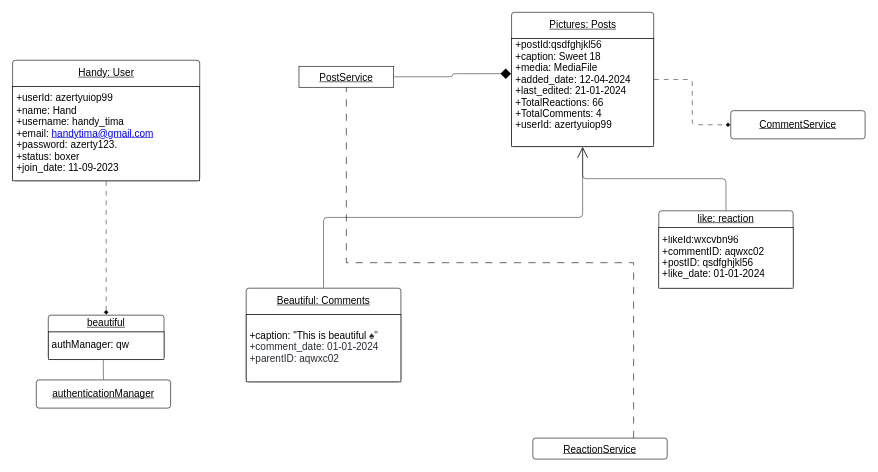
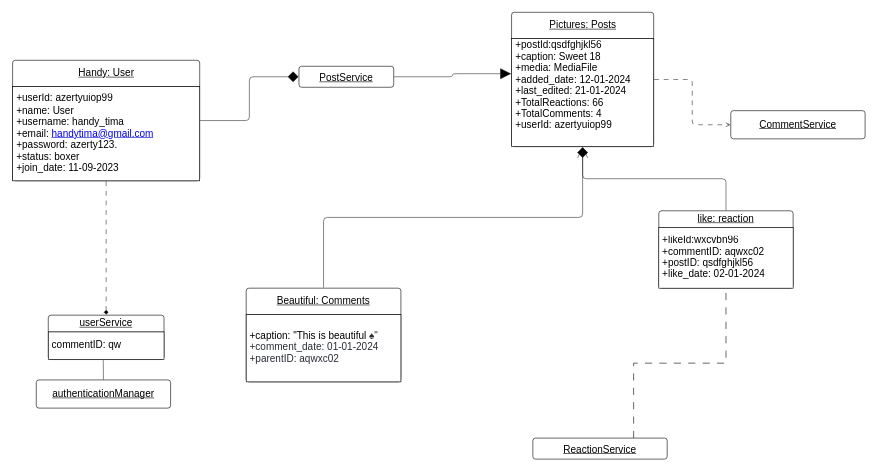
edge "PostService" -> "Pictures: Posts": arrowhead diamond -> block
edge "Handy: User" -> "PostService": added
node "PostService": shape rectangle -> rounded rectangle
node "+postId:qsdfghjkl56 +caption: Sweet 18 +media: MediaFile +added_date: 12-04-2024 +last_edited: 21-01-2024 +TotalReactions: 66 +TotalComments: 4 +userId: azertyuiop99": label "+postId:qsdfghjkl56 +caption: Sweet 18 +media: MediaFile +added_date: 12-04-2024 +last_edited: 21-01-2024 +TotalReactions: 66 +TotalComments: 4 +userId: azertyuiop99" -> "+postId:qsdfghjkl56 +caption: Sweet 18 +media: MediaFile +added_date: 12-01-2024 +last_edited: 21-01-2024 +TotalReactions: 66 +TotalComments: 4 +userId: azertyuiop99"
edge "Pictures: Posts" -> "CommentService": arrowhead diamond -> open
node "+userId: azertyuiop99 +name: Hand +username: handy_tima +email: handytima@gmail.com +password: azerty123. +status: boxer +join_date: 11-09-2023": label "+userId: azertyuiop99 +name: Hand +username: handy_tima +email: handytima@gmail.com +password: azerty123. +status: boxer +join_date: 11-09-2023" -> "+userId: azertyuiop99 +name: User +username: handy_tima +email: handytima@gmail.com +password: azerty123. +status: boxer +join_date: 11-09-2023"
edge "Beautiful: Comments" -> "Pictures: Posts": arrowhead open -> diamond
node "+likeId:wxcvbn96 +commentID: aqwxc02 +postID: qsdfghjkl56 +like_date: 01-01-2024": label "+likeId:wxcvbn96 +commentID: aqwxc02 +postID: qsdfghjkl56 +like_date: 01-01-2024" -> "+likeId:wxcvbn96 +commentID: aqwxc02 +postID: qsdfghjkl56 +like_date: 02-01-2024"
edge "PostService" -- "ReactionService": now "like: reaction" -- "ReactionService"
node "beautiful": label "beautiful" -> "userService"
node "authManager: qw": label "authManager: qw" -> "commentID: qw"
